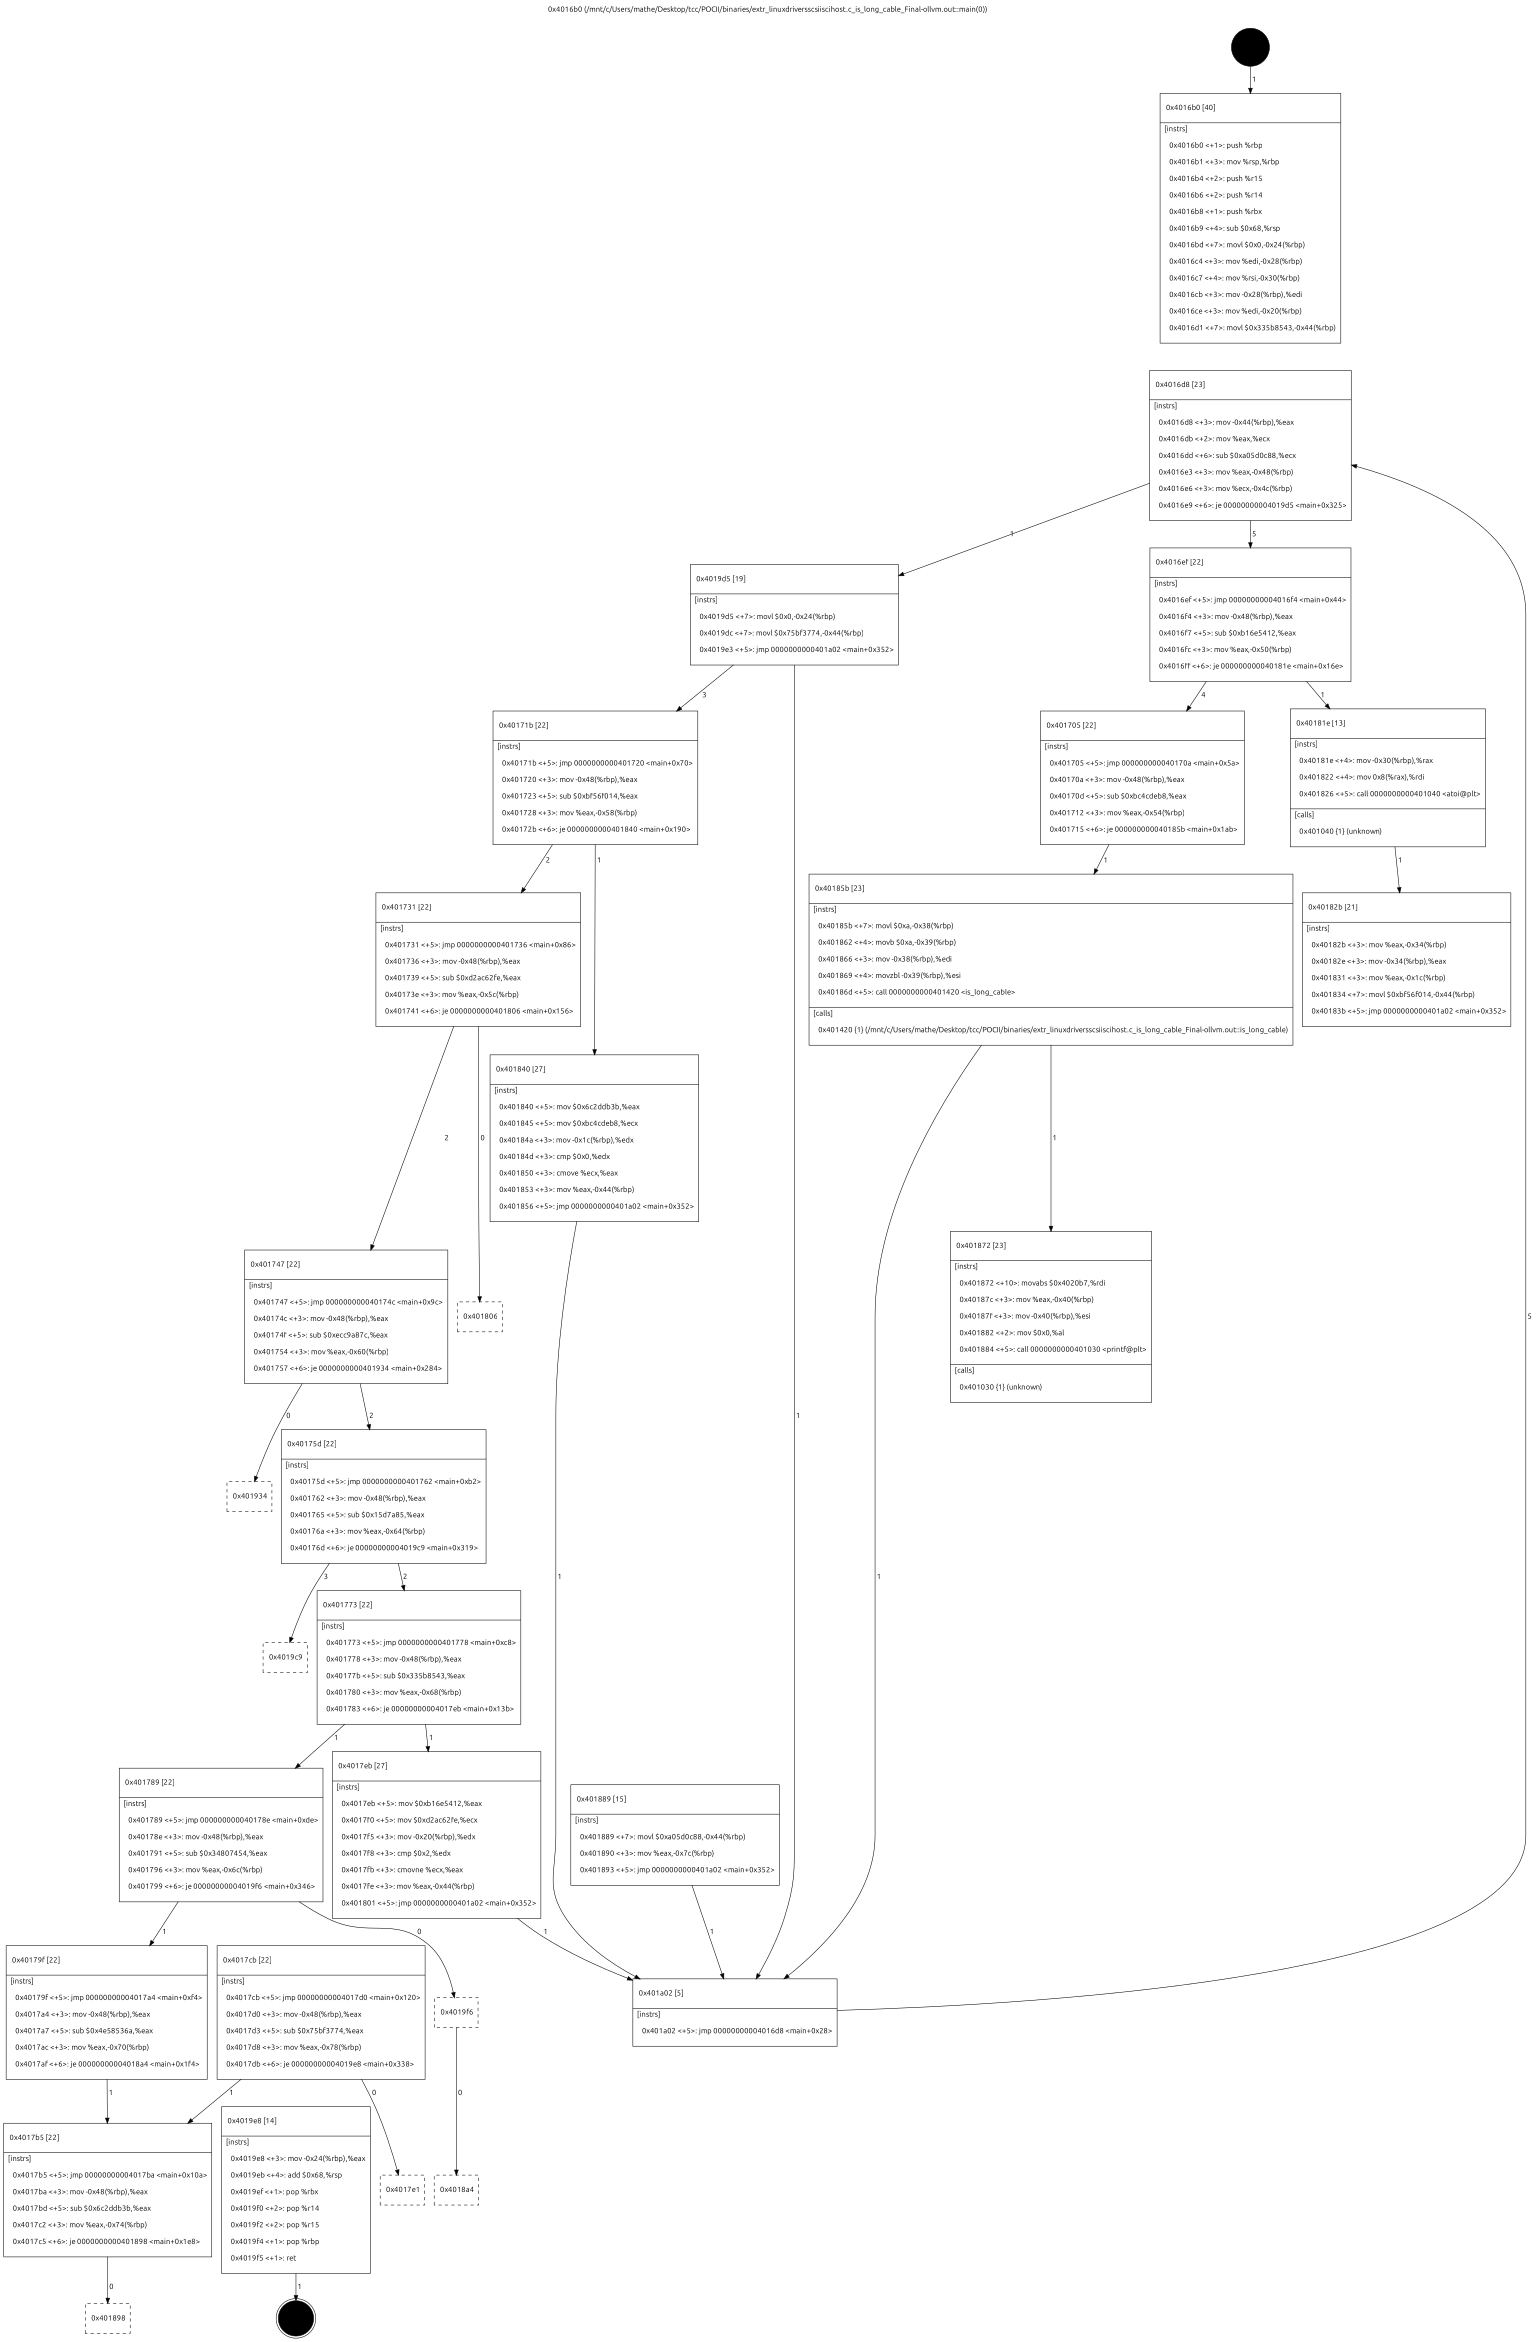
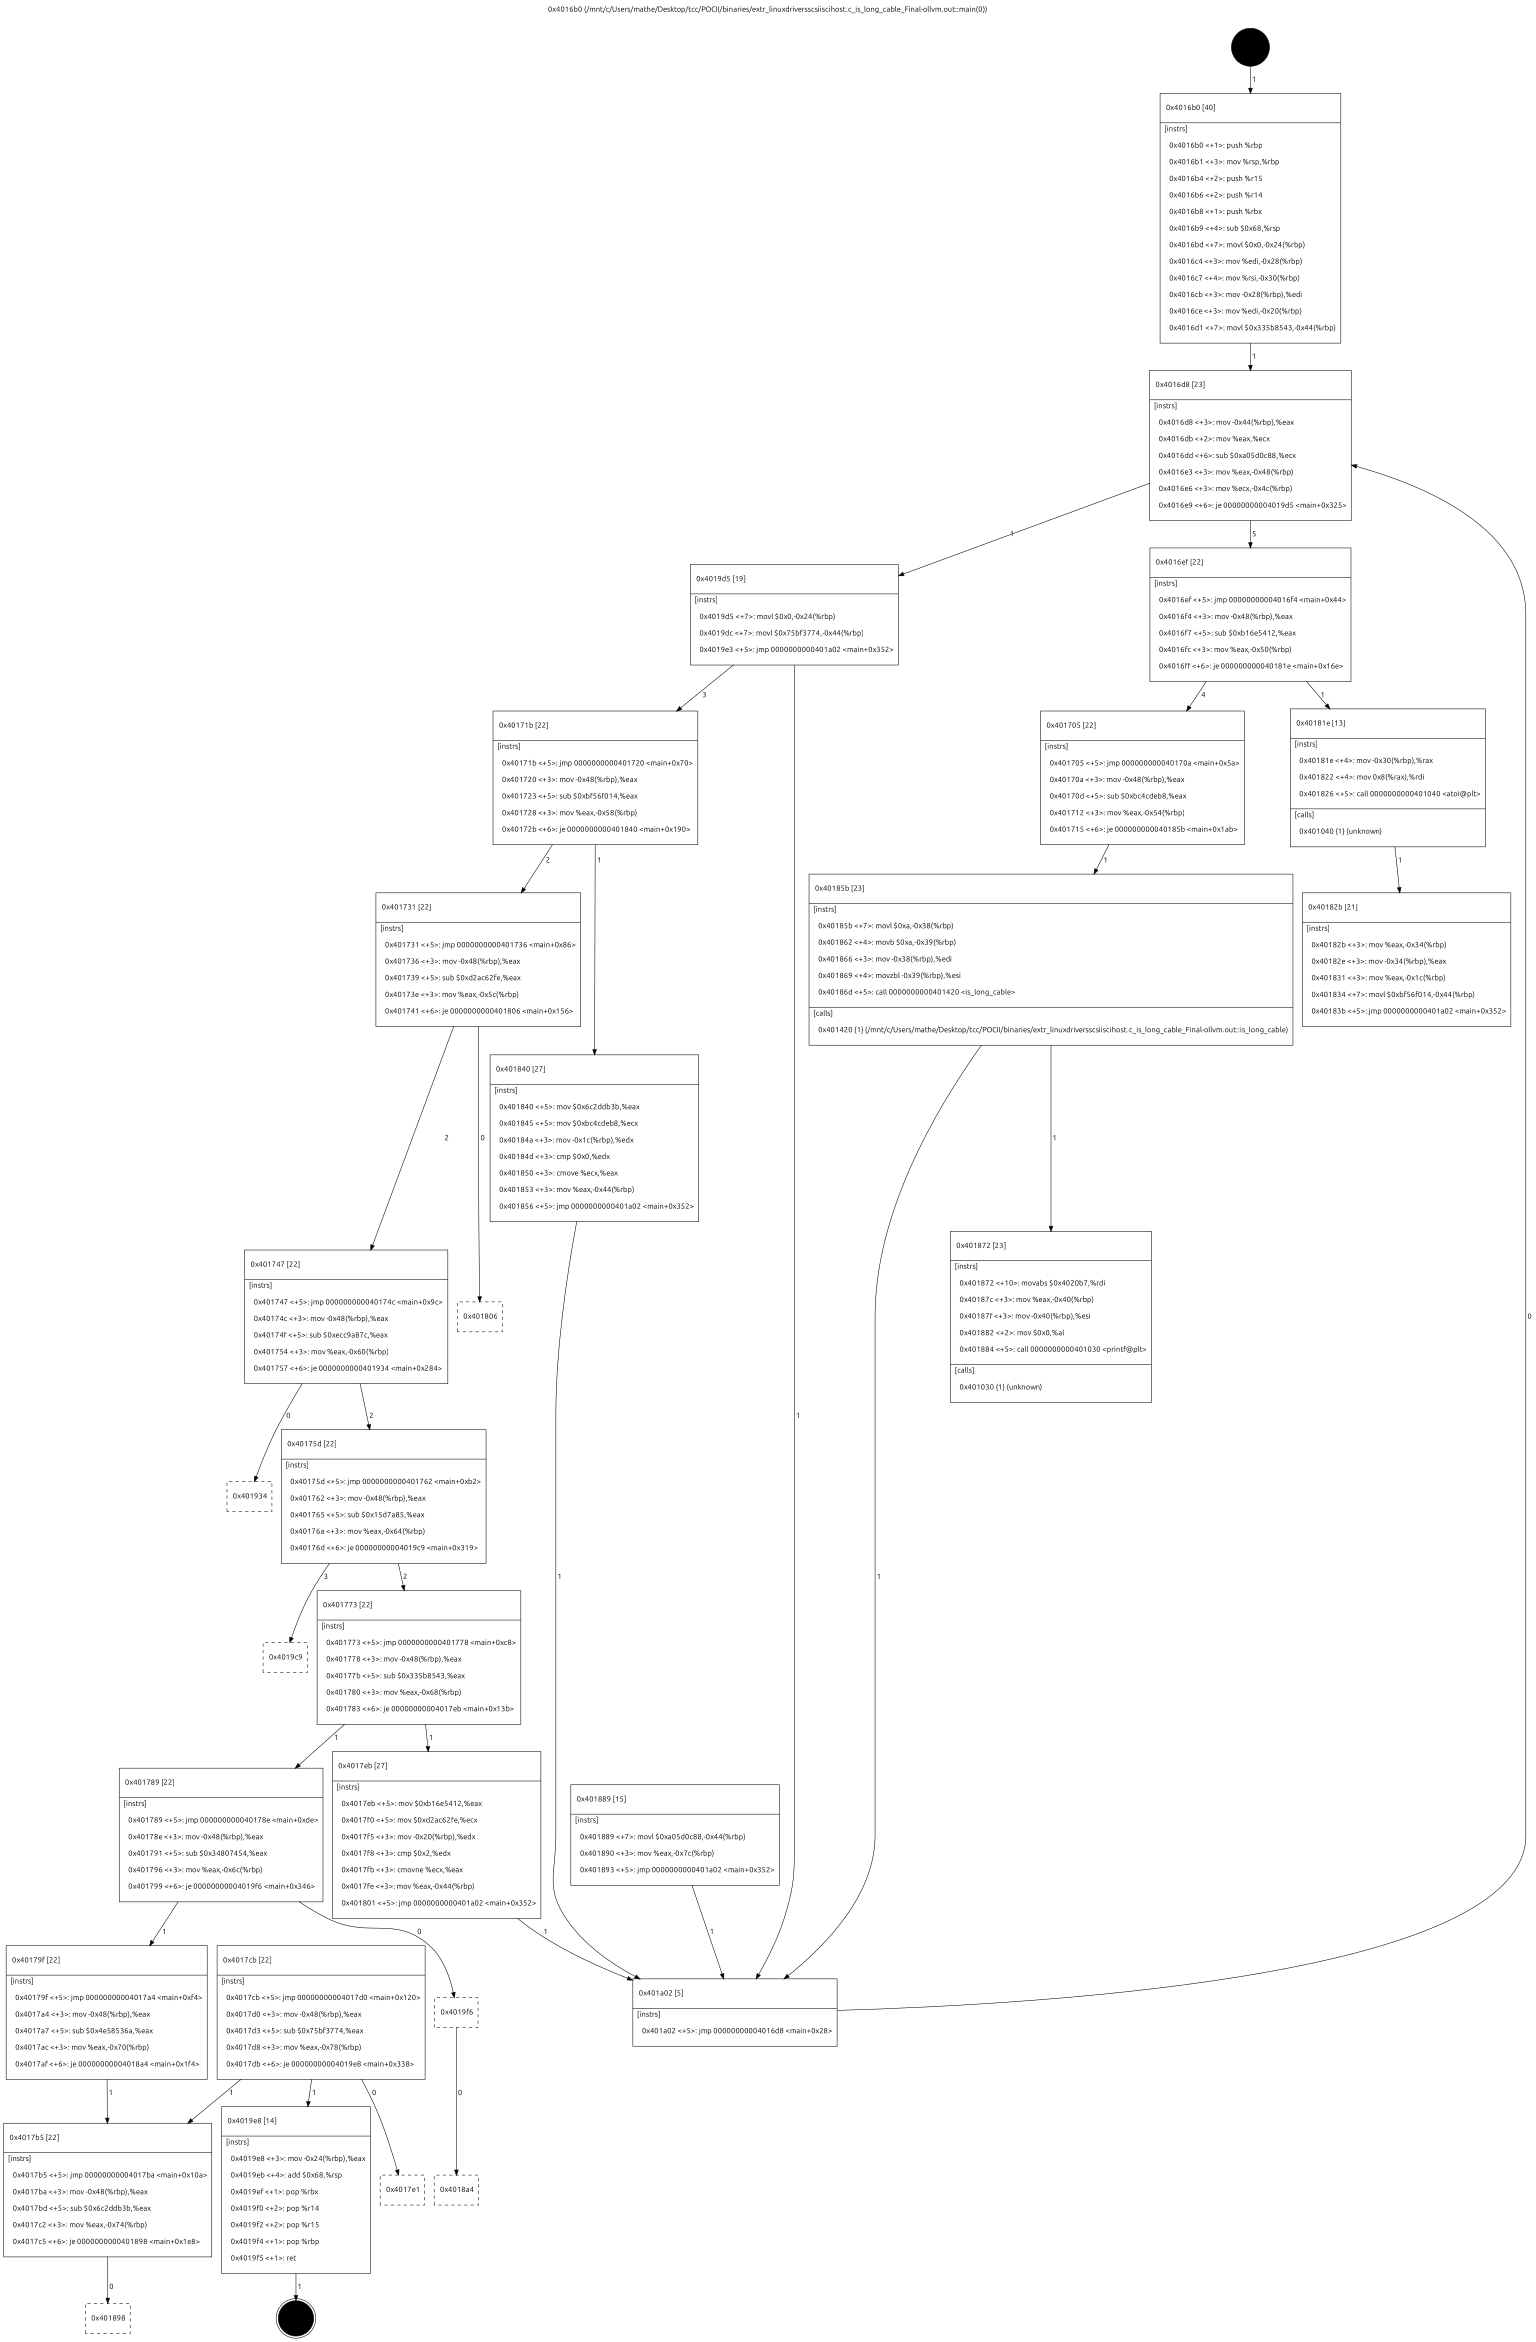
edge "0x4016b0 [40]" -> "0x4016d8 [23]": added, label "1"
edge "0x401a02 [5]" -> "0x4016d8 [23]": label " 5" -> " 0"
edge "0x4017cb [22]" -> "0x4019e8 [14]": added, label "1"
